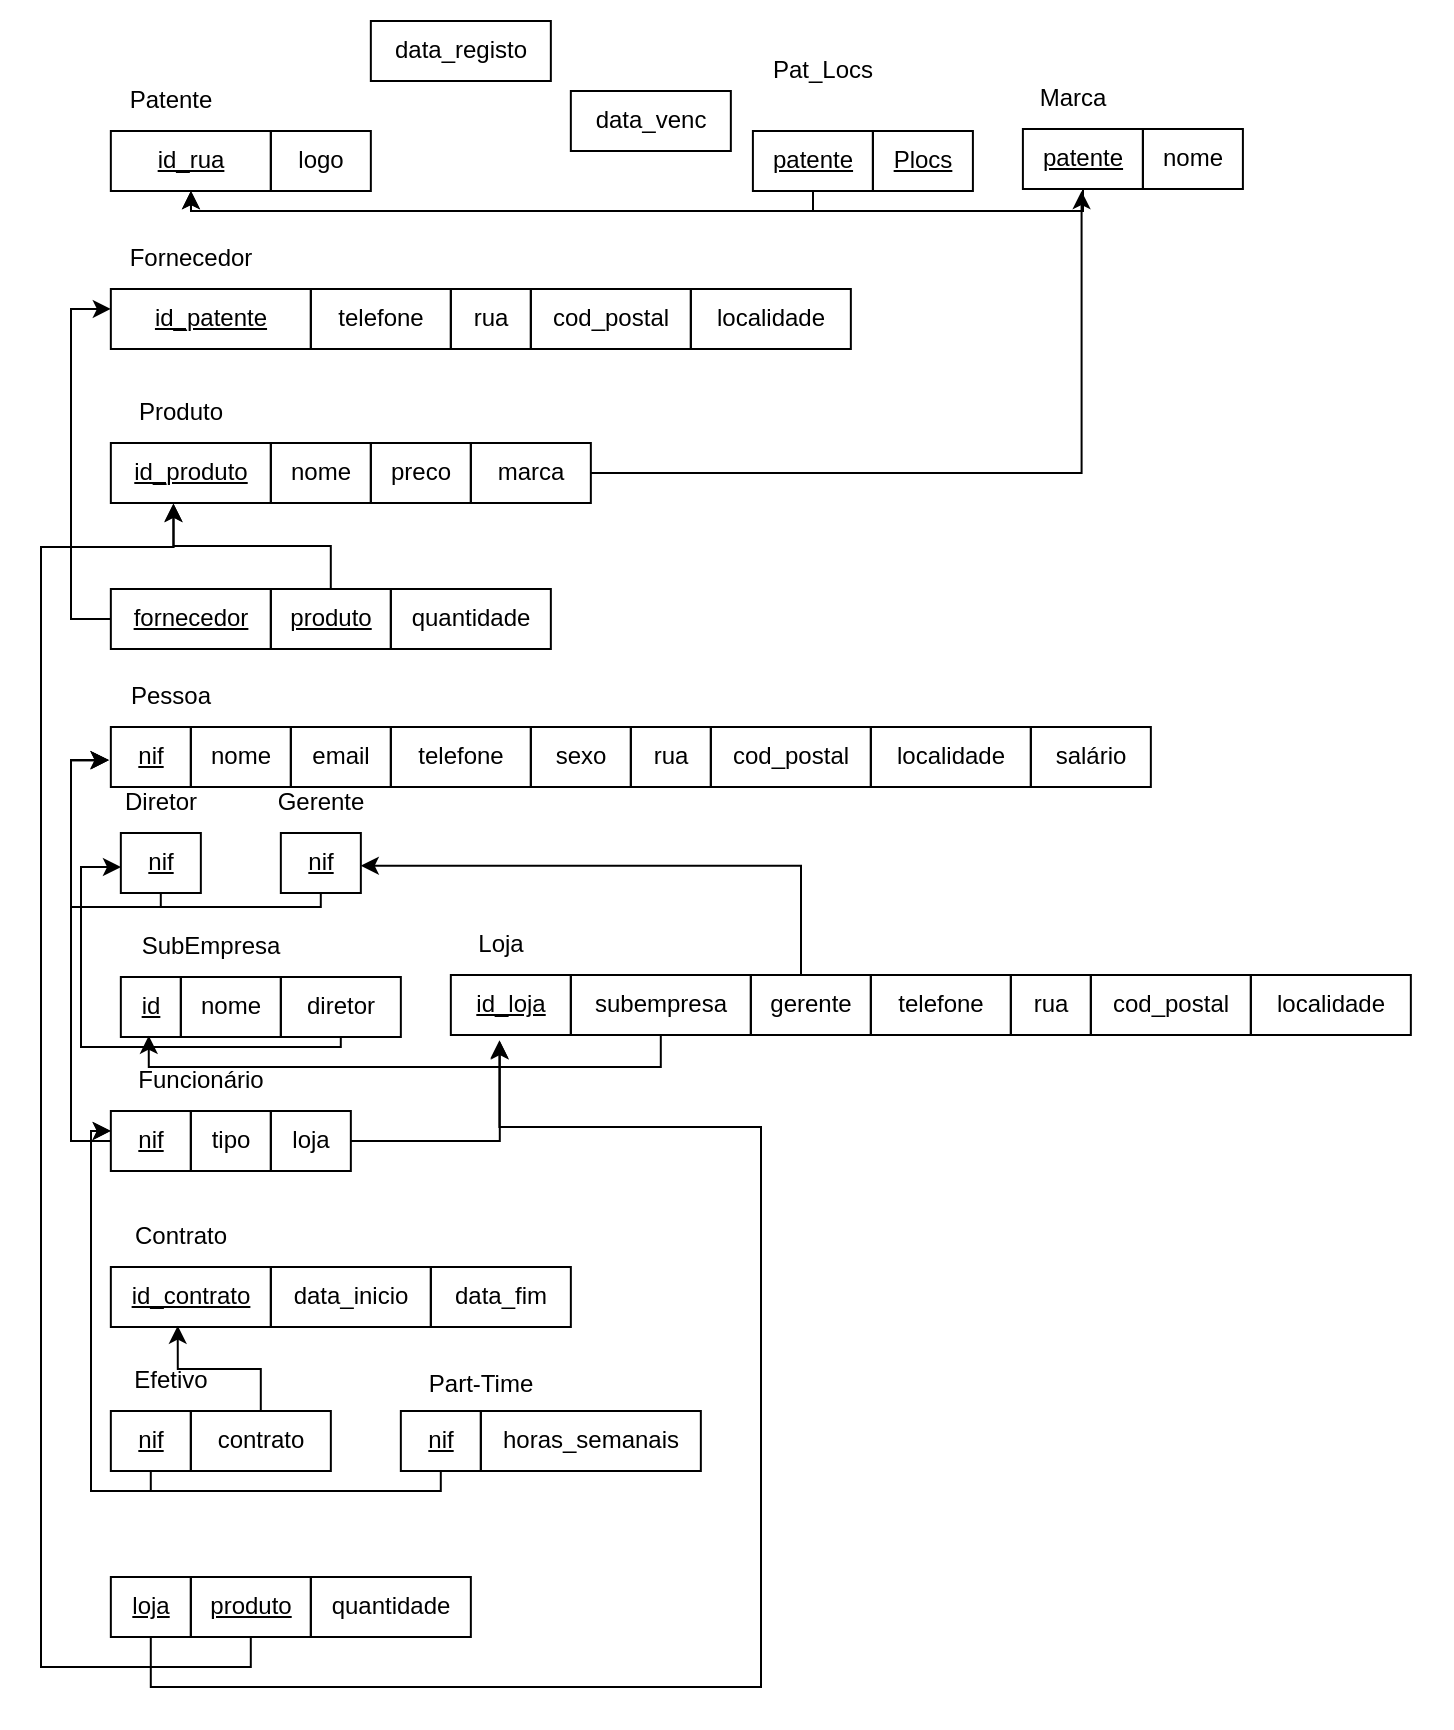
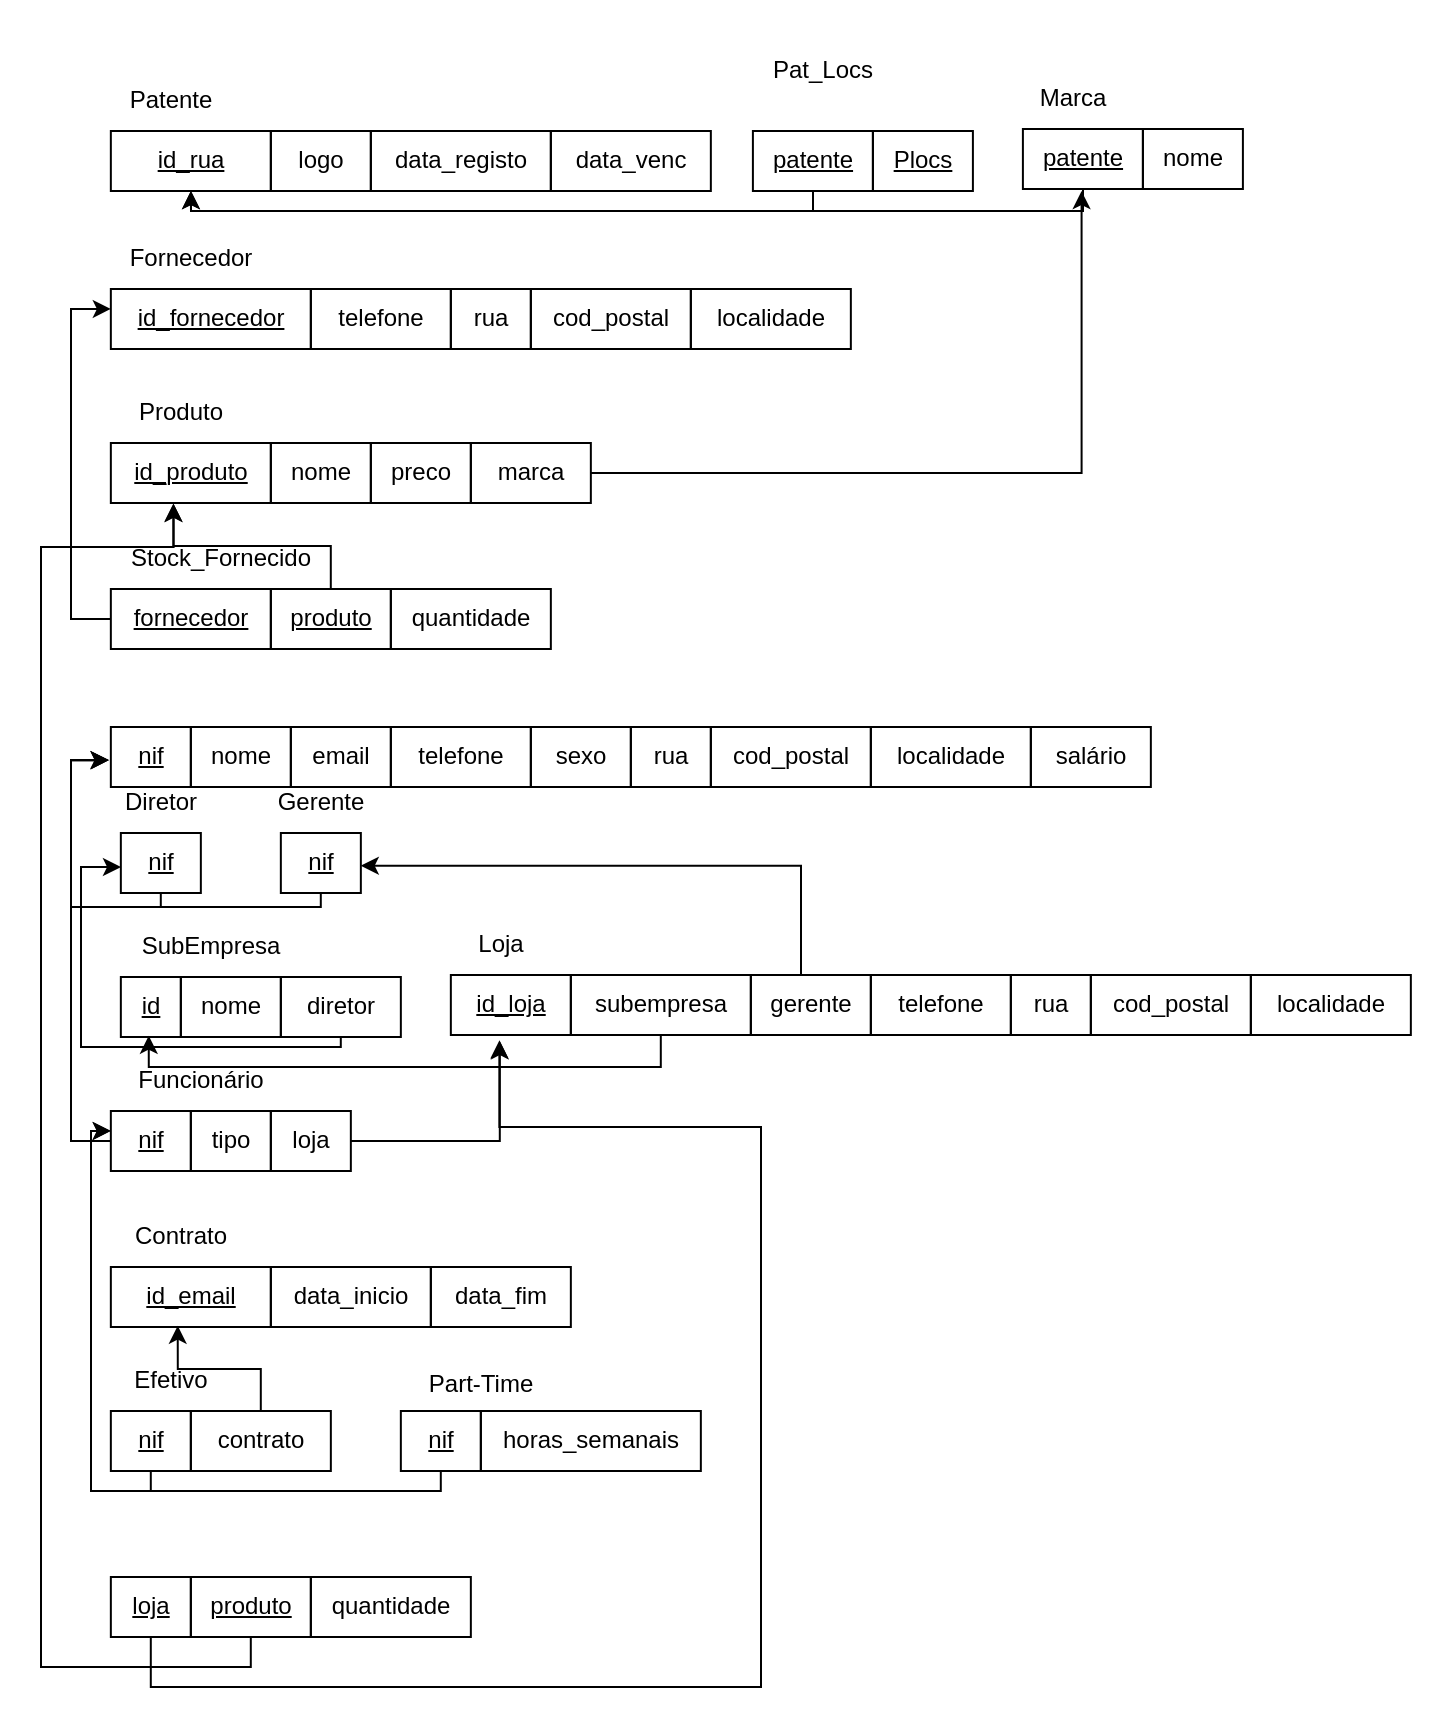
node "data_registo": moved (461, 51) -> (461, 161)
node "data_venc": moved (651, 121) -> (631, 161)
node "id_patente": label "id_patente" -> "id_fornecedor"
node "Stock_Fornecido": added
node "Pessoa": removed
node "id_contrato": label "id_contrato" -> "id_email"
